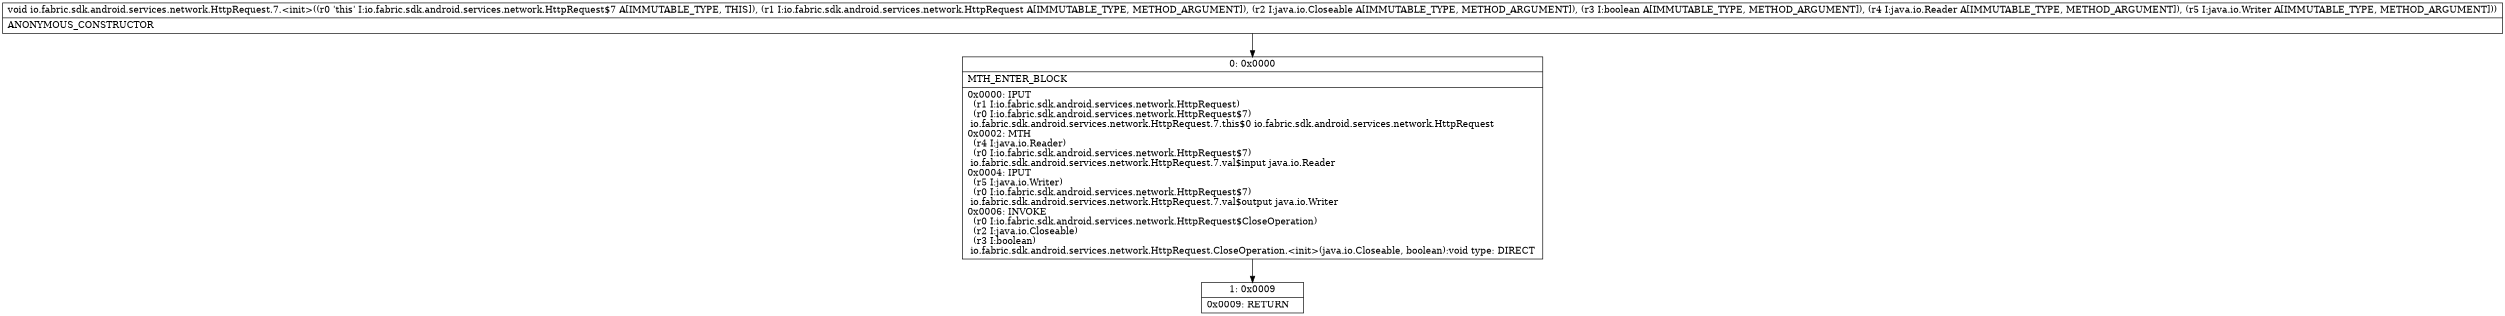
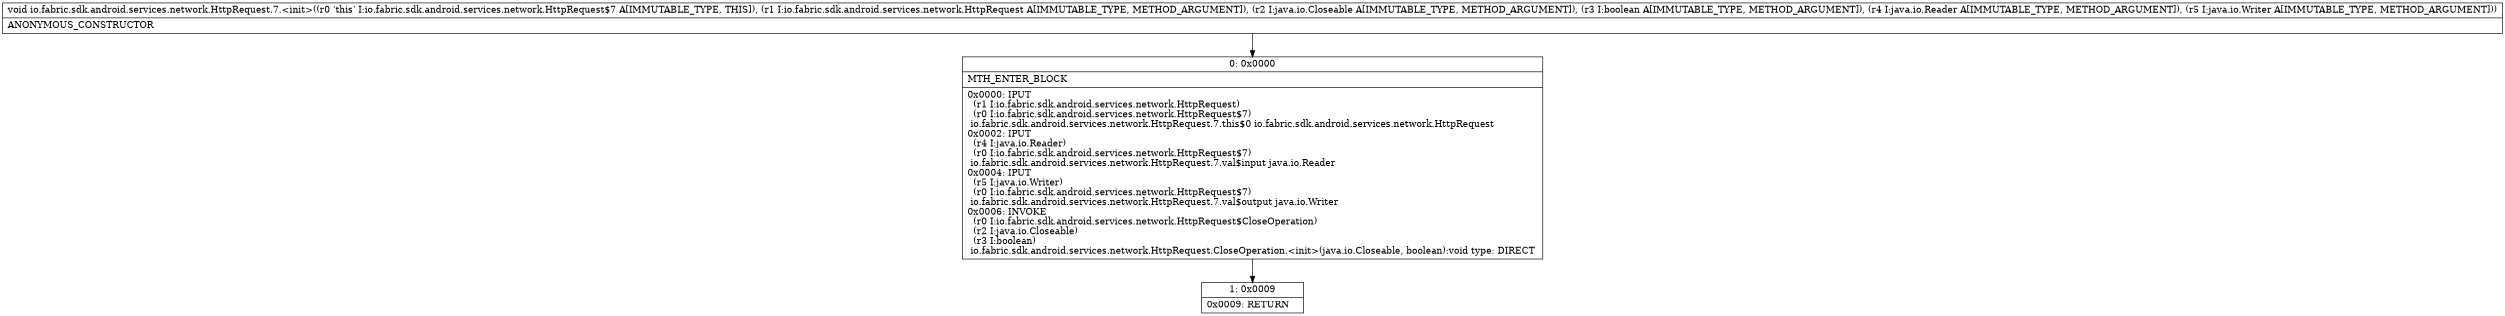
node "0: 0x0000": text "0x0002: MTH" -> "0x0002: IPUT"
